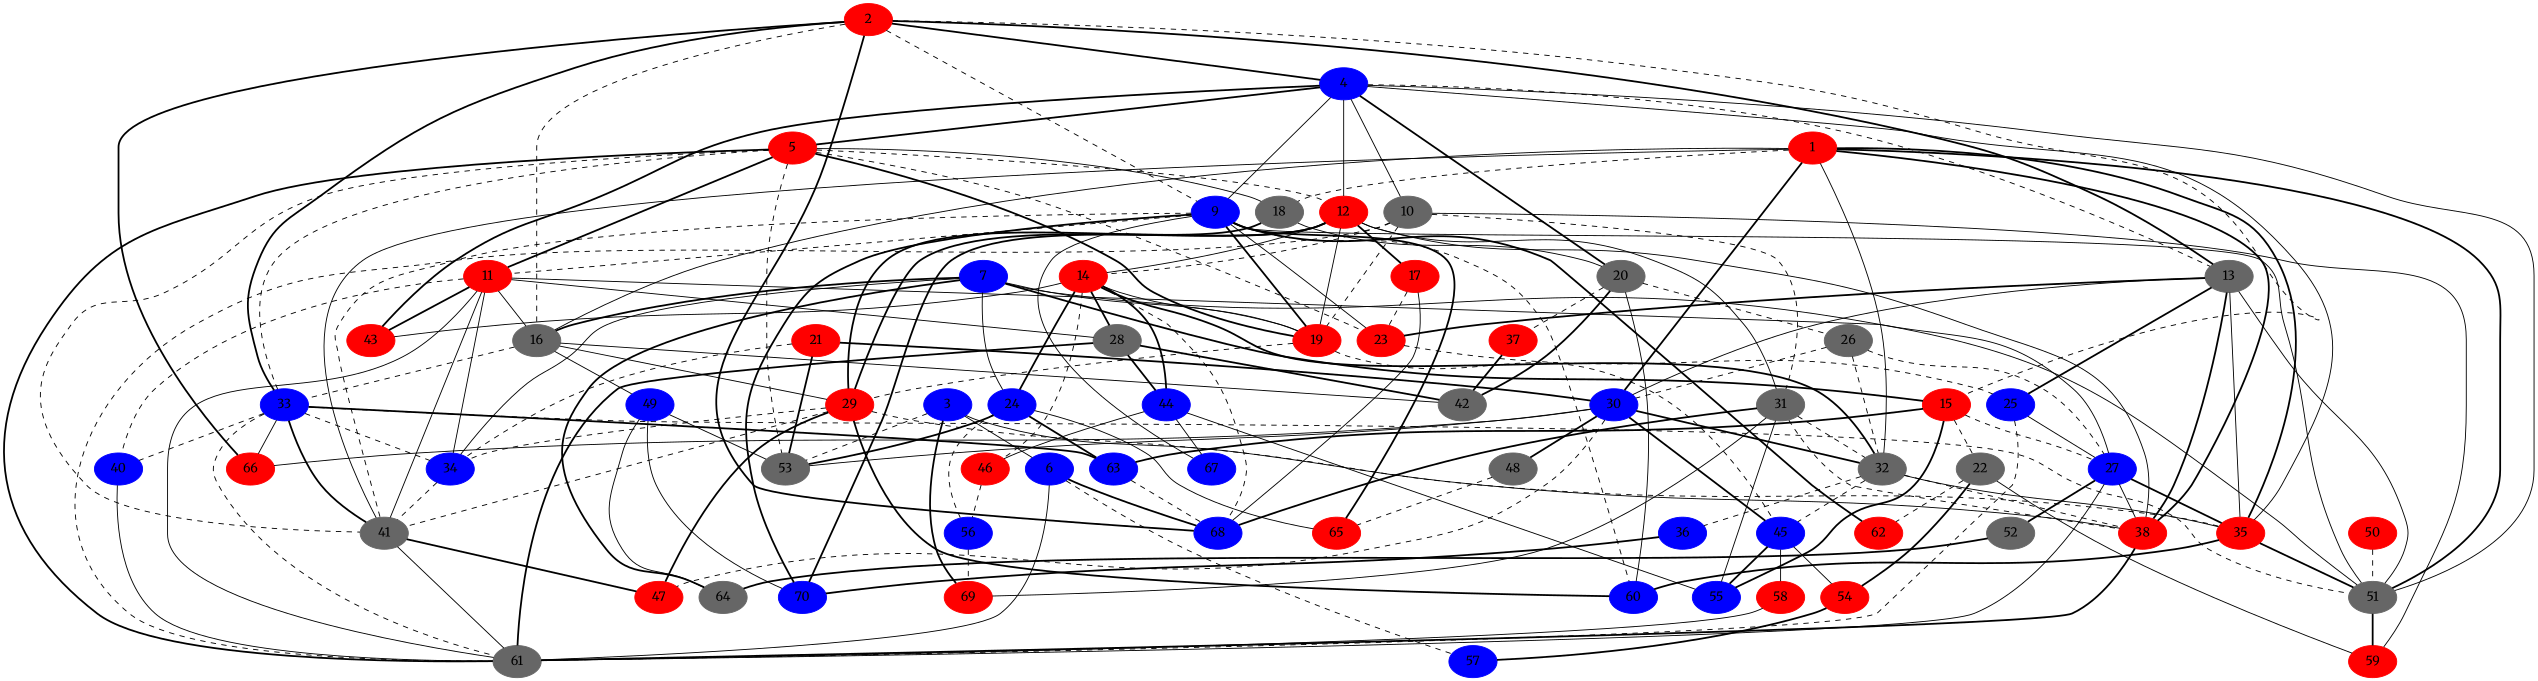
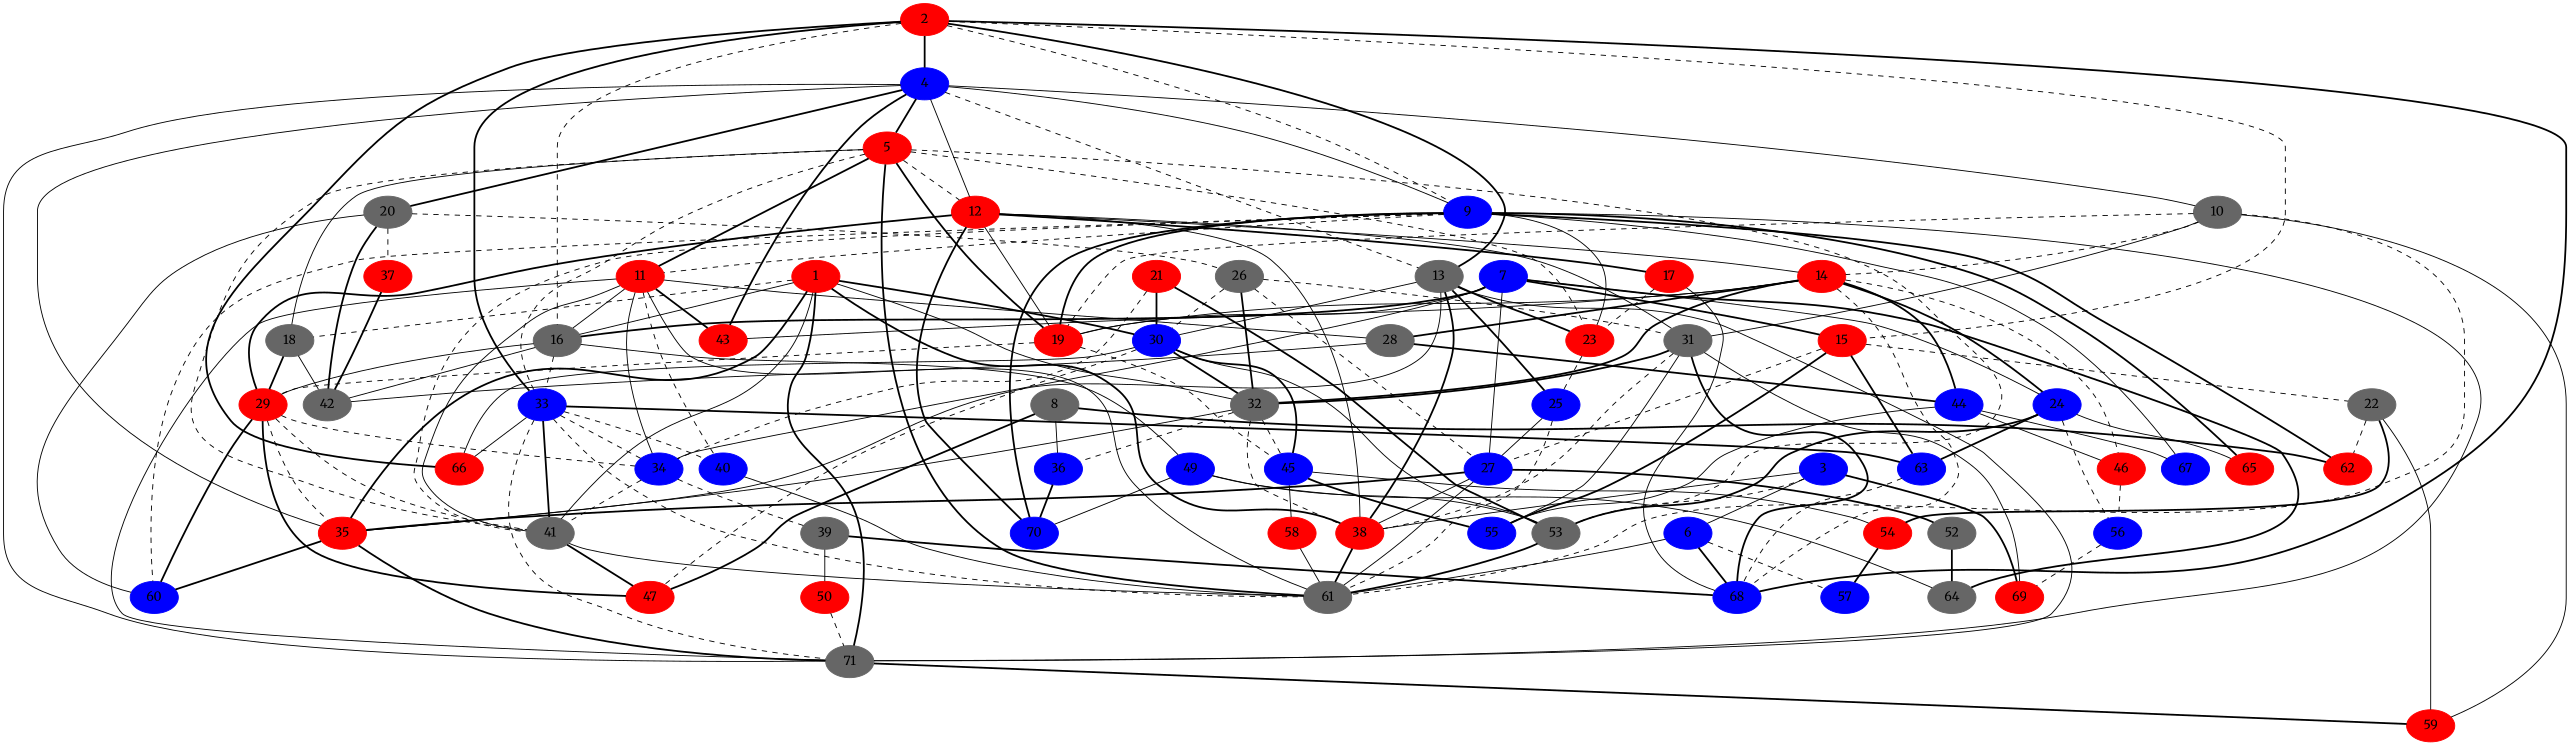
edge "10" -- "31": style dashed -> solid
edge "18" -- "20": now "18" -- "42"
edge "26" -- "31": added
edge "28" -- "61": now "53" -- "61"
edge "28" -- "42": style bold -> solid
node "8": added
edge "26" -- "32": style dashed -> bold
edge "31" -- "32": style dashed -> bold
node "48": removed
node "39": added
node "51": label "51" -> "71"
